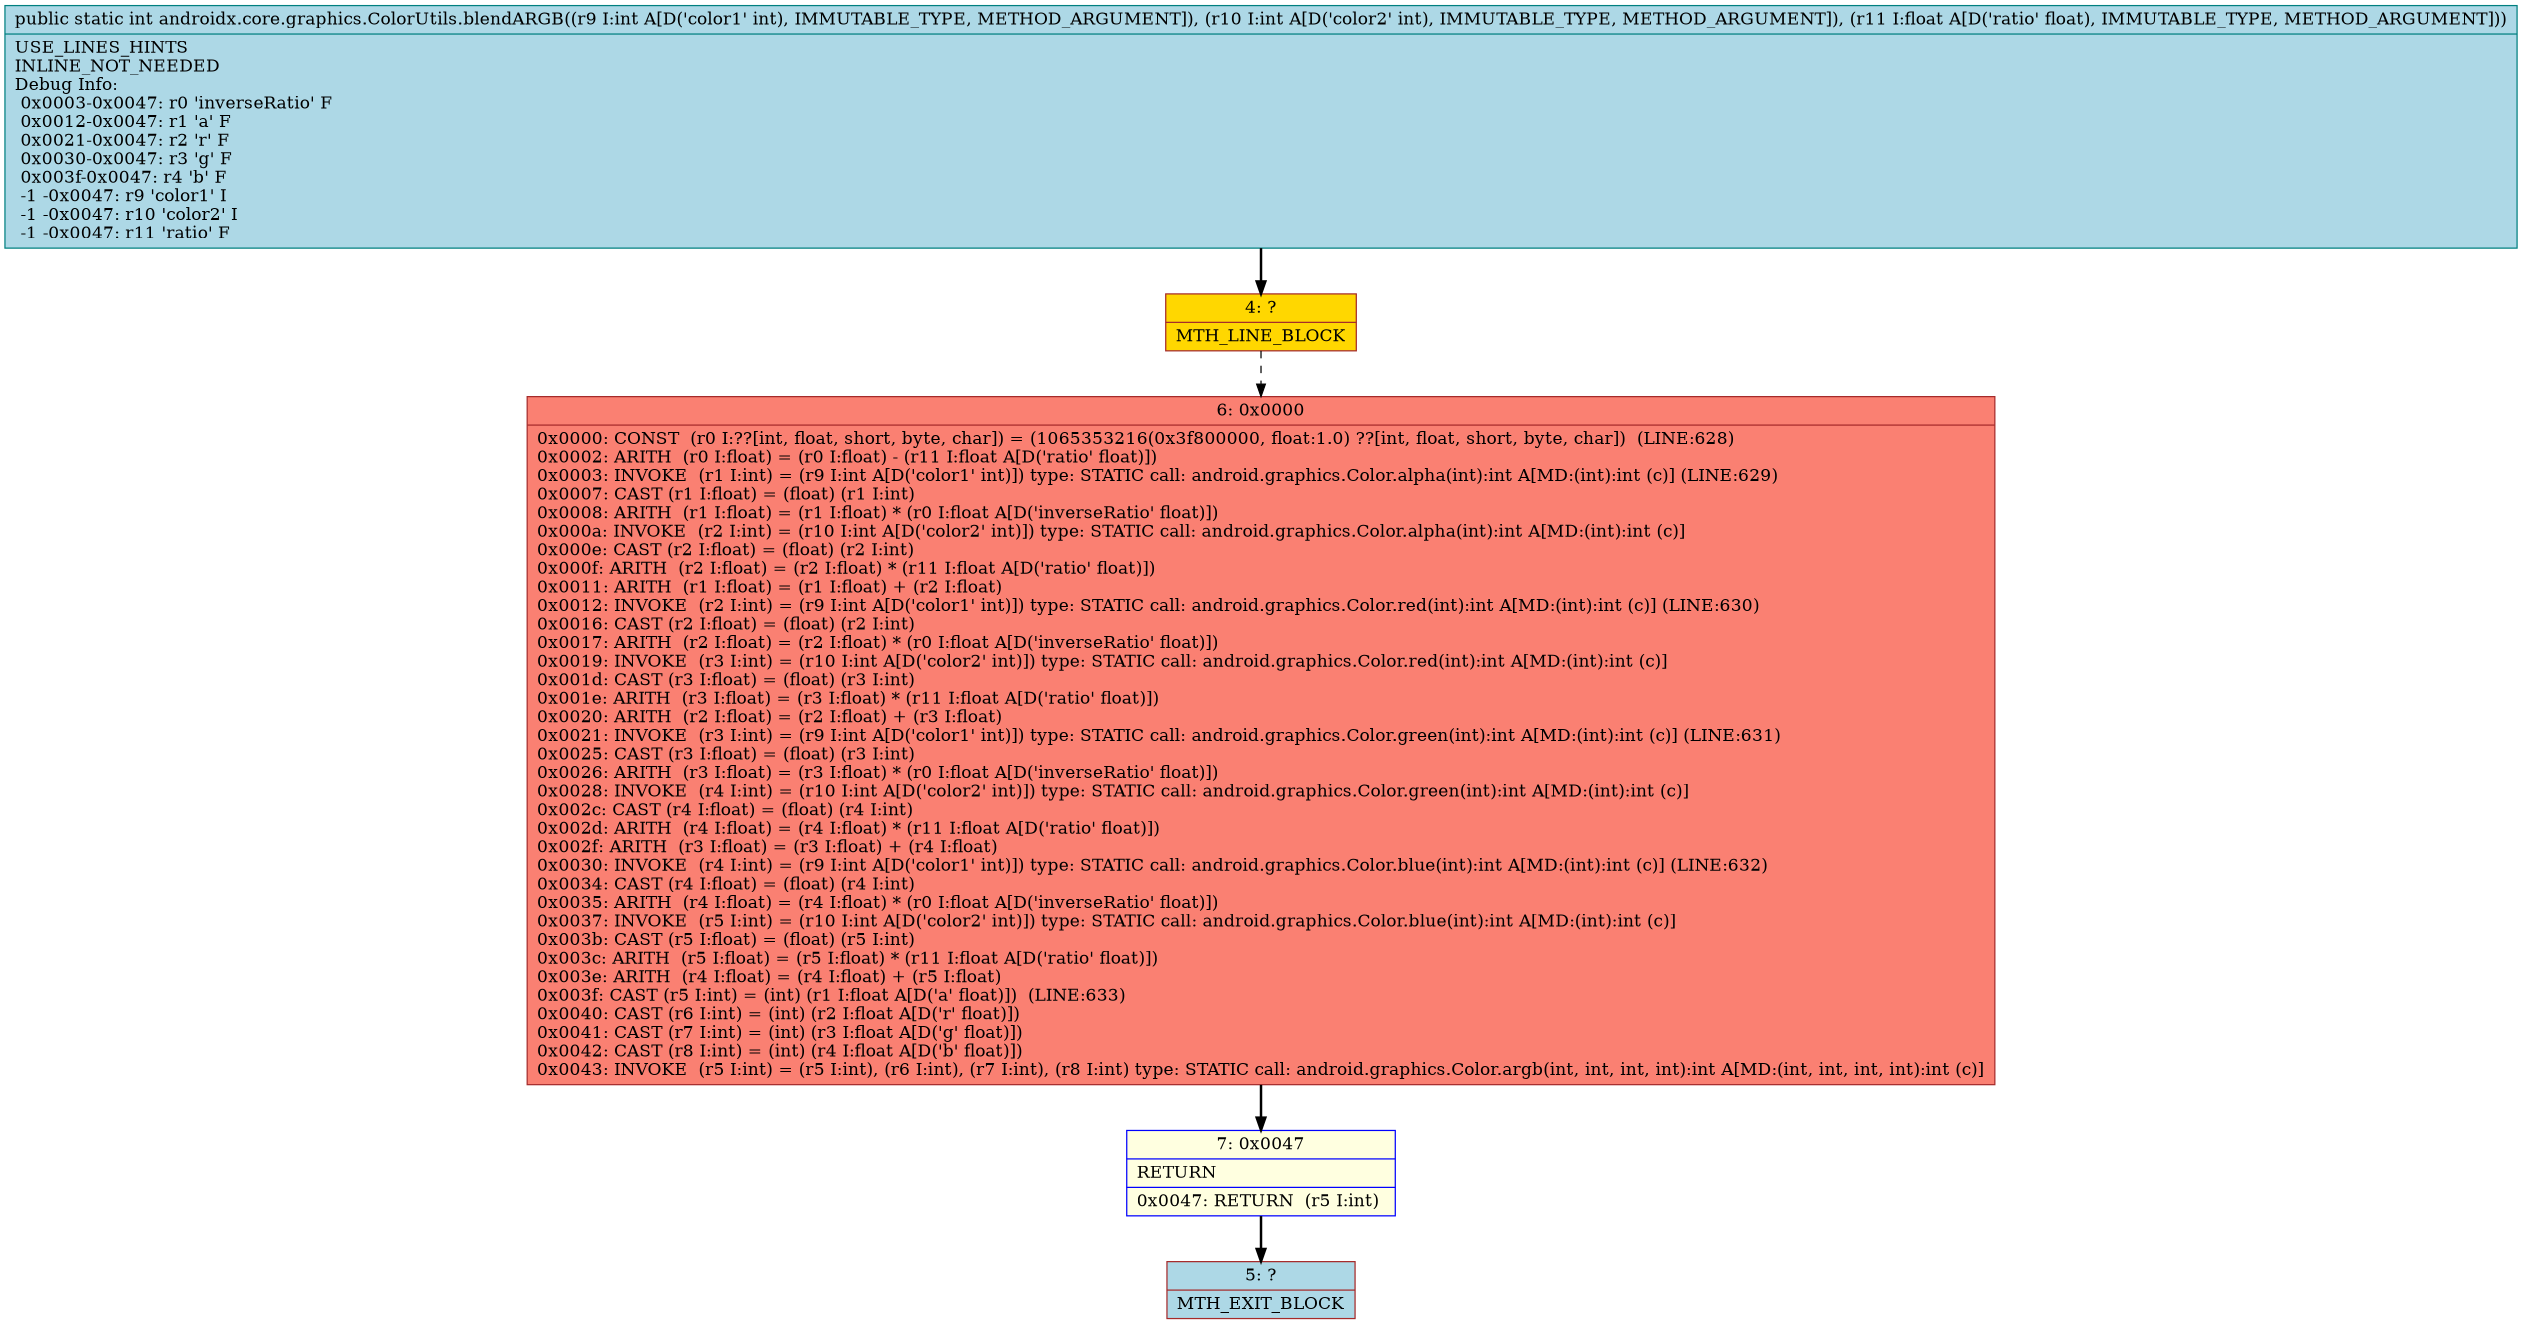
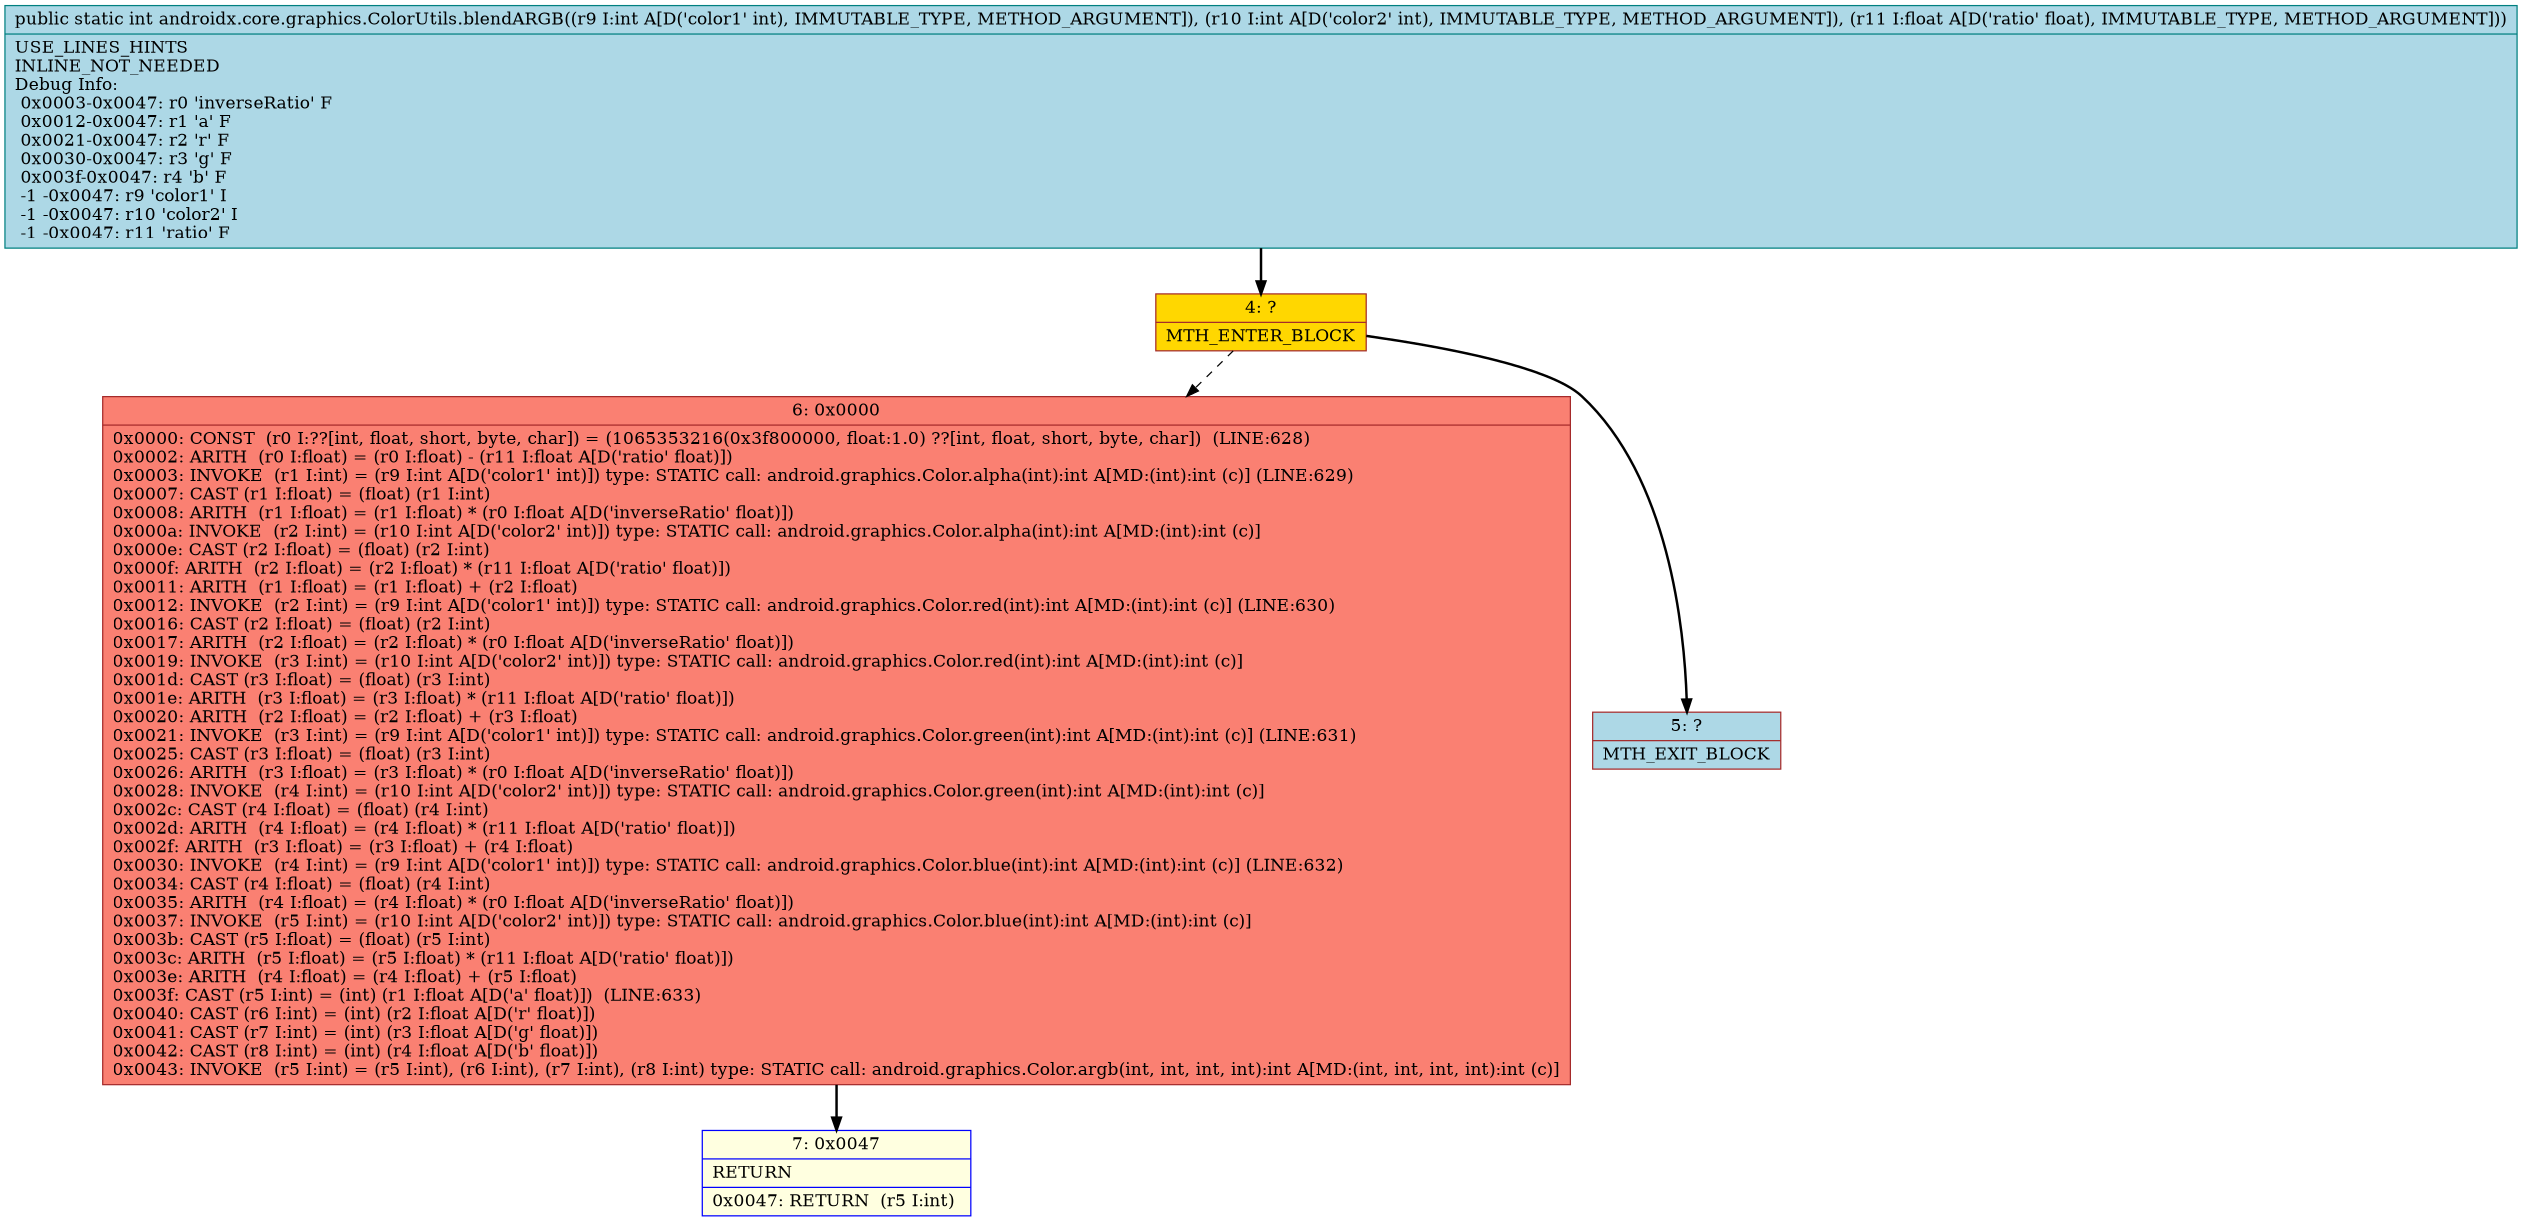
node "4: ?": text "MTH_LINE_BLOCK" -> "MTH_ENTER_BLOCK"
edge "7: 0x0047" -> "5: ?": now "4: ?" -> "5: ?"
